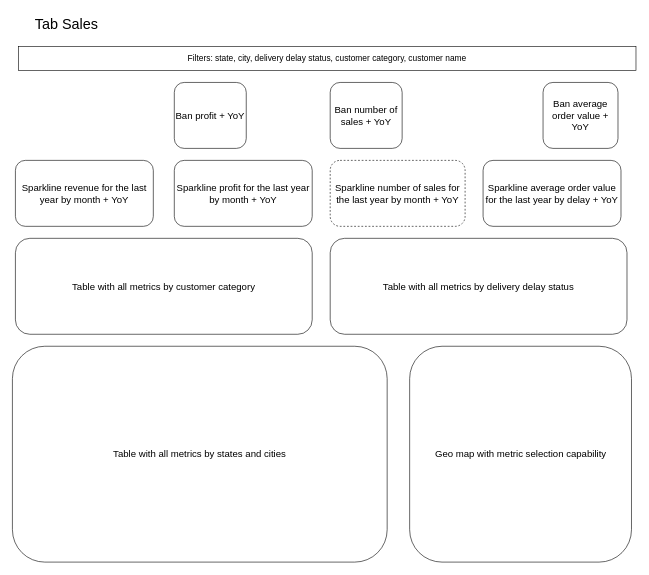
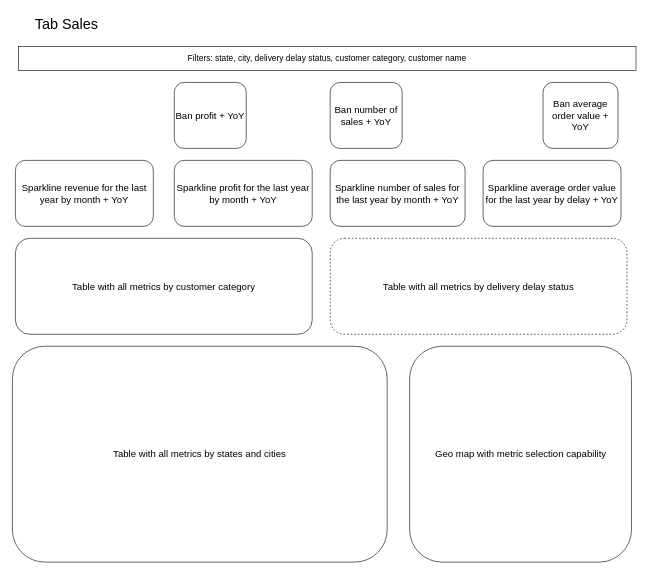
node "Sparkline number of sales for the last year by month + YoY": style dashed -> solid
node "Table with all metrics by delivery delay status": style solid -> dashed
